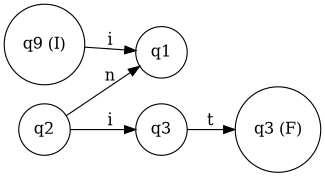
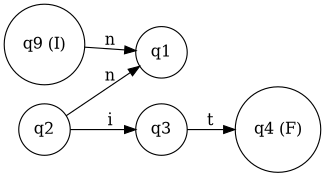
edge "q9 (I)" -> "q1": label "i" -> "n"
node "q3 (F)": label "q3 (F)" -> "q4 (F)"
